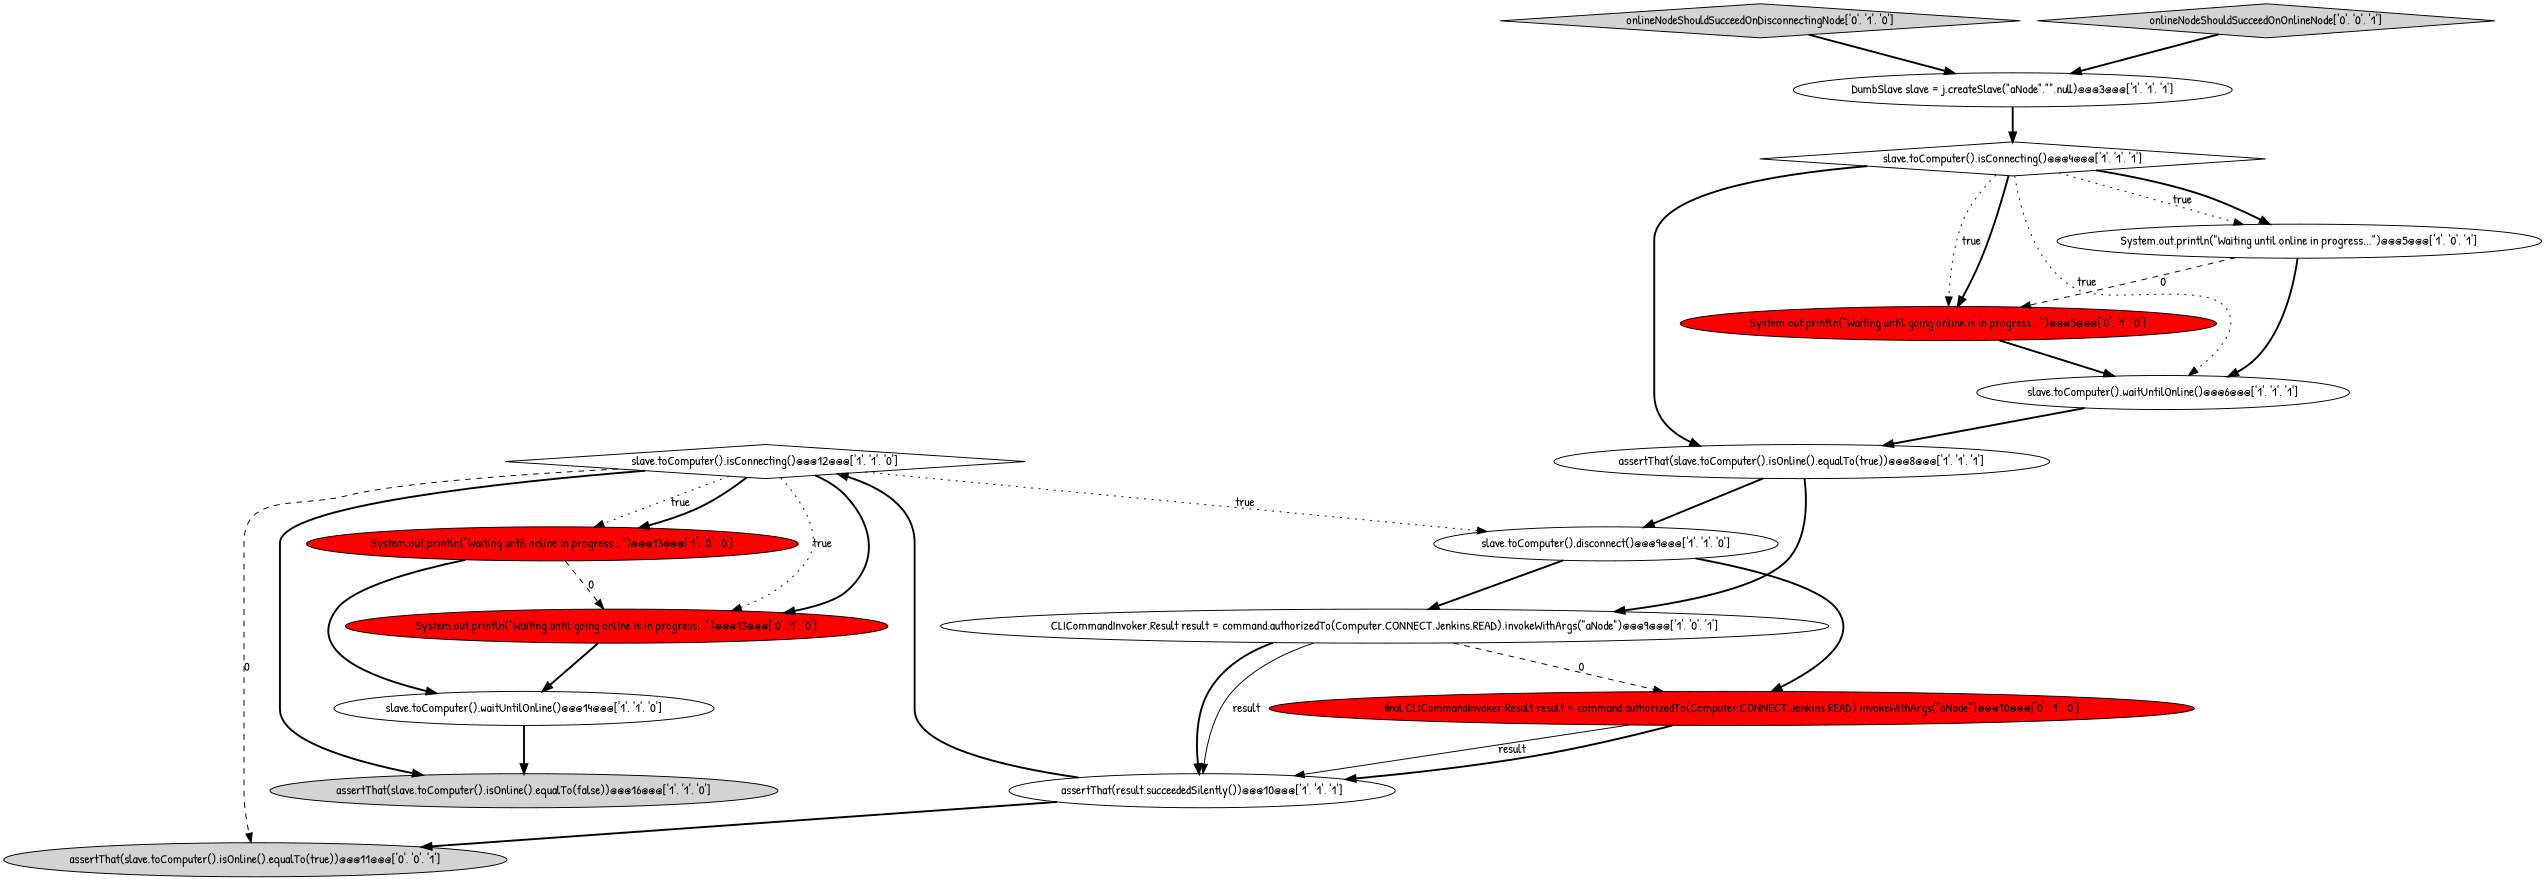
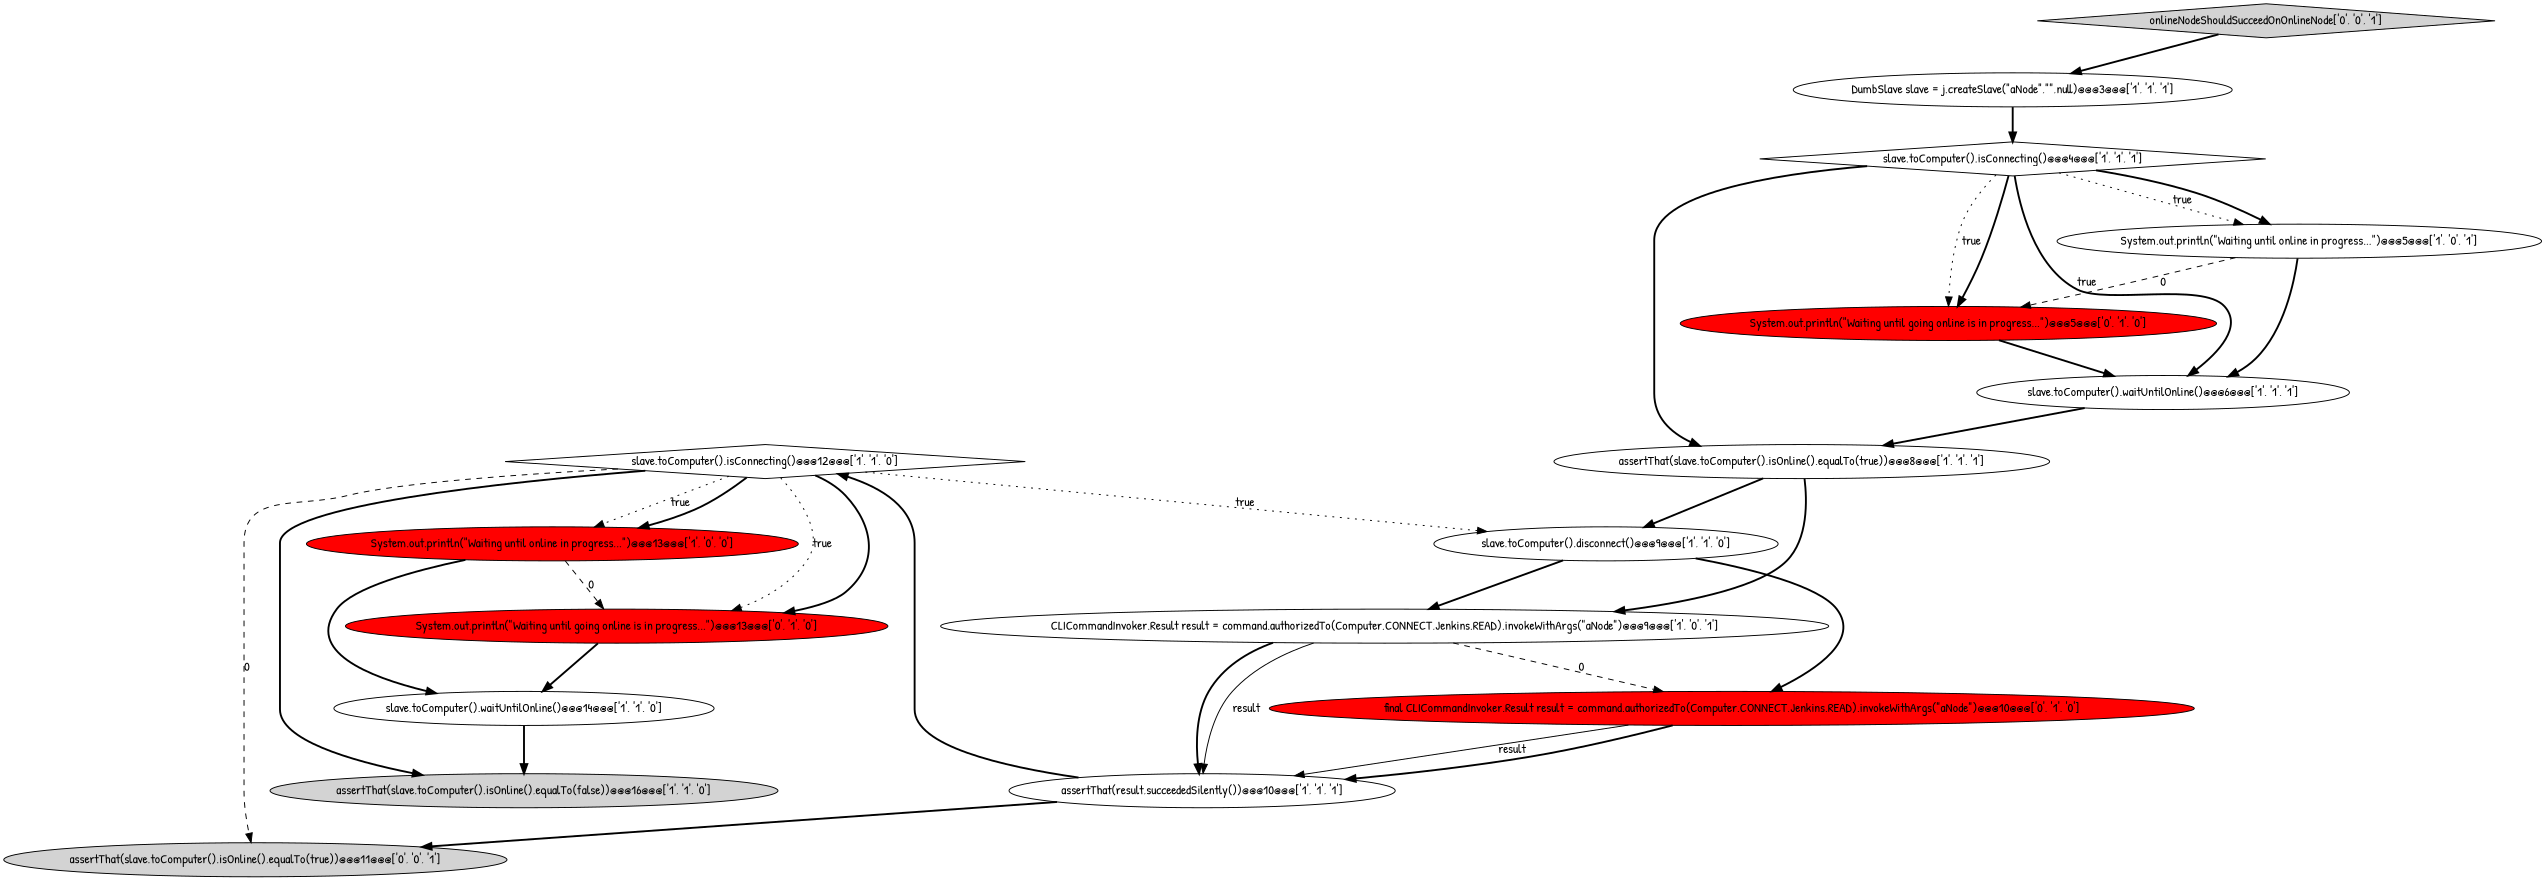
node "onlineNodeShouldSucceedOnDisconnectingNode['0', '1', '0']": removed
edge "slave.toComputer().isConnecting()@@@4@@@['1', '1', '1']" -> "slave.toComputer().waitUntilOnline()@@@6@@@['1', '1', '1']": style dotted -> bold
